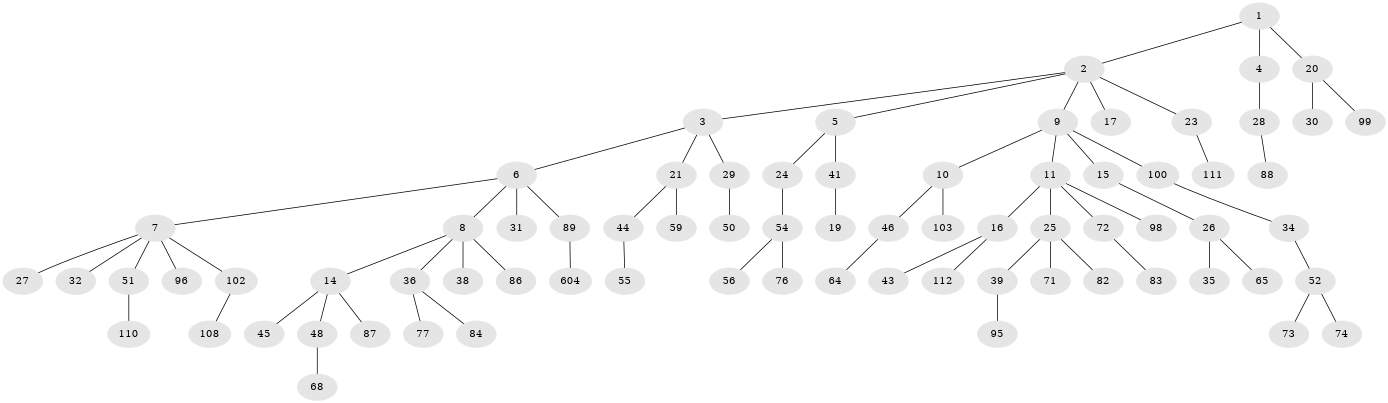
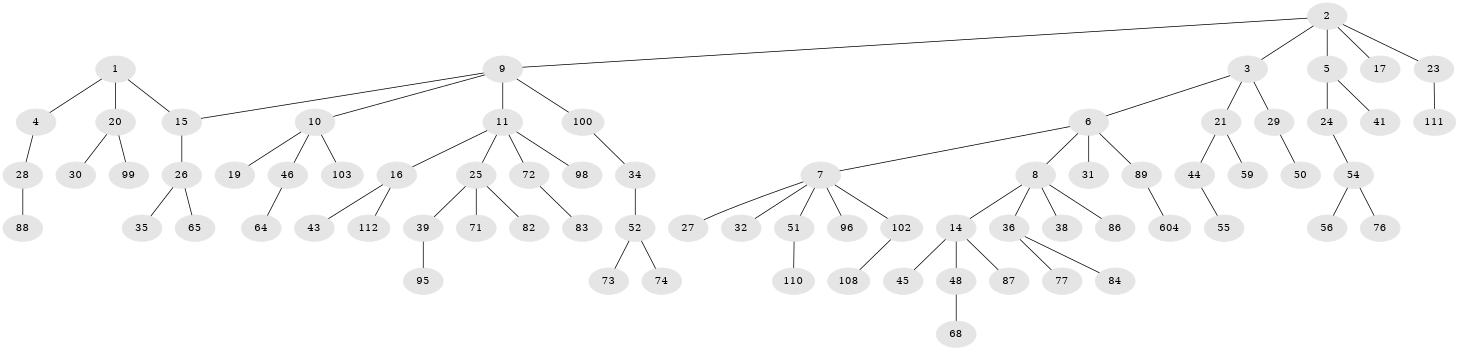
edge "1" -- "2": now "1" -- "15"
edge "41" -- "19": now "10" -- "19"
